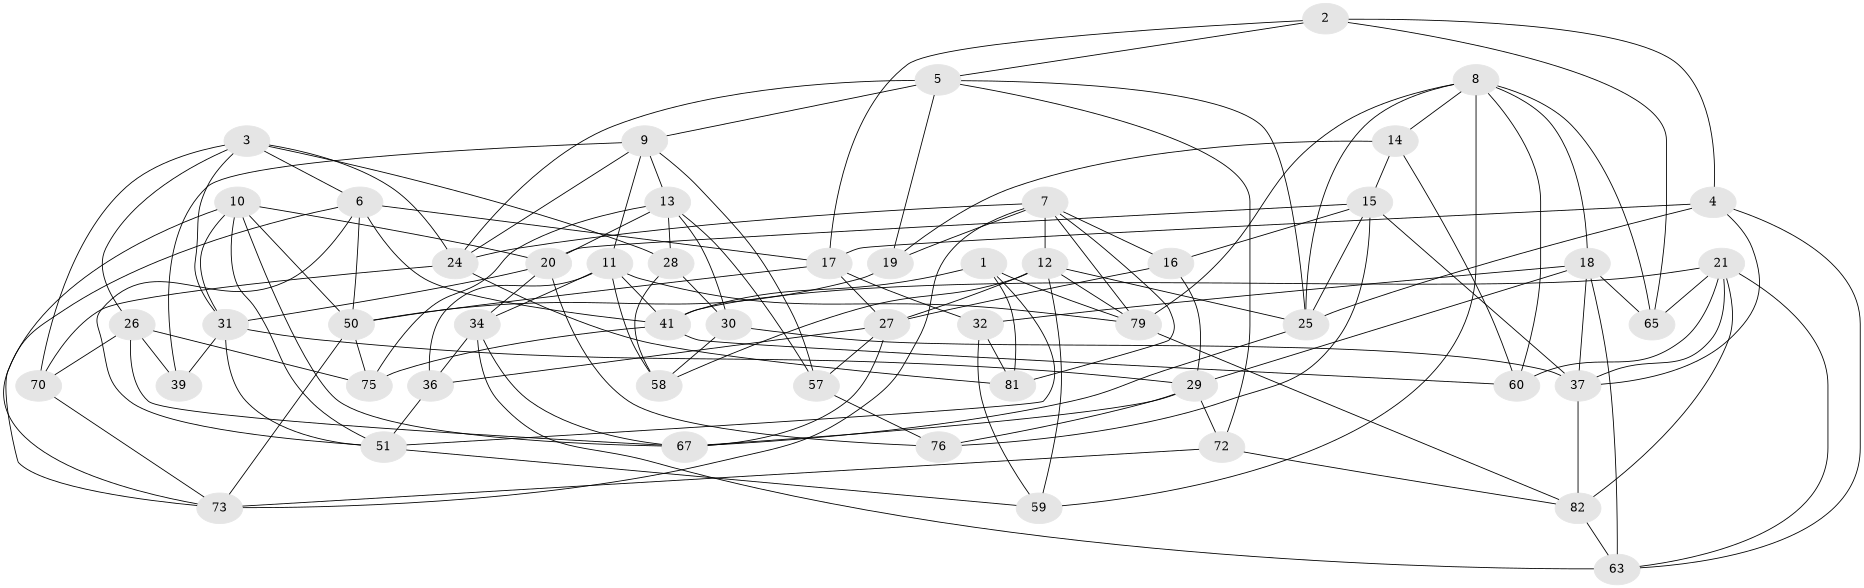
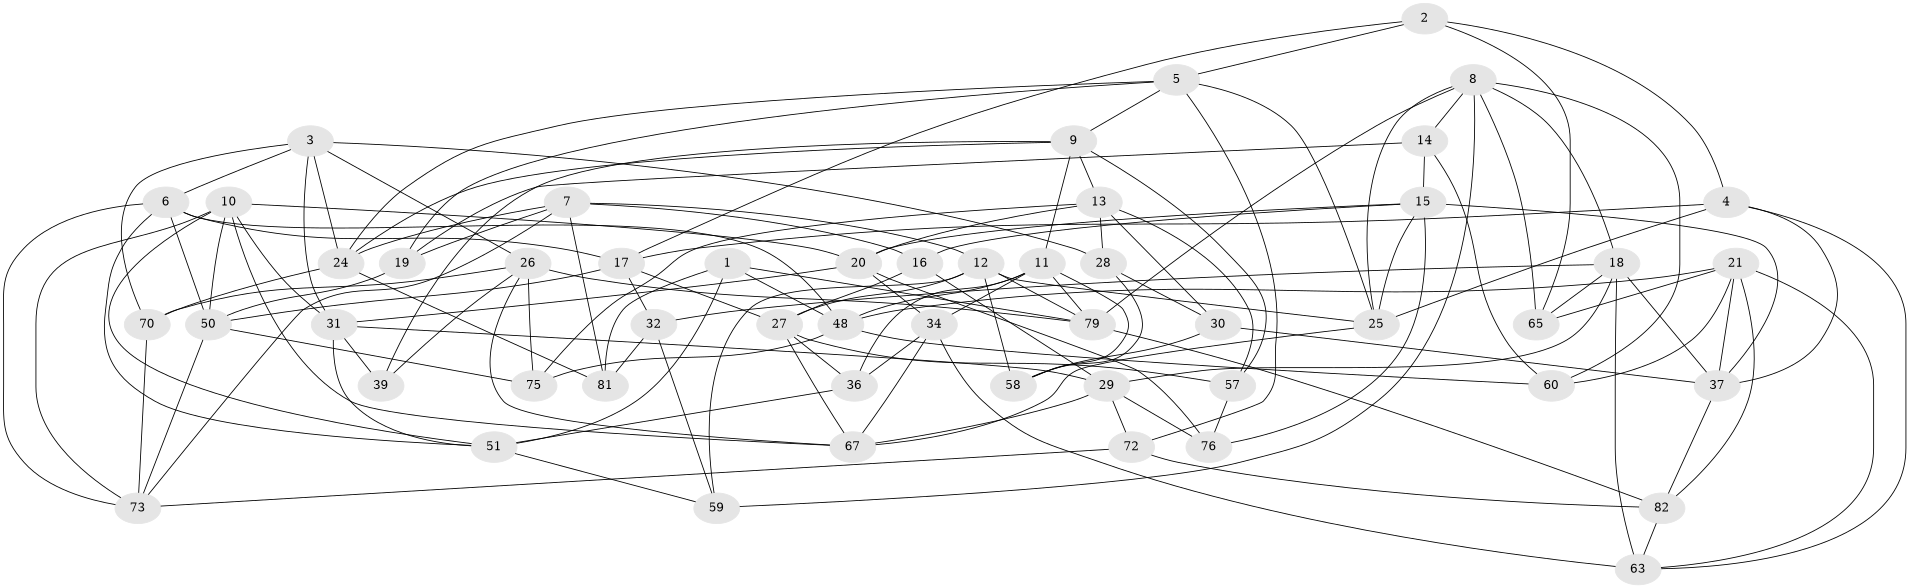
edge "7" -- "79": now "26" -- "79"
node "41": label "41" -> "48"
